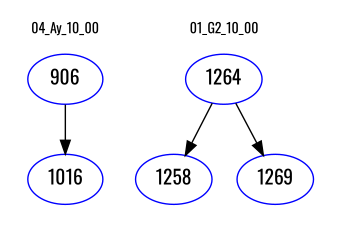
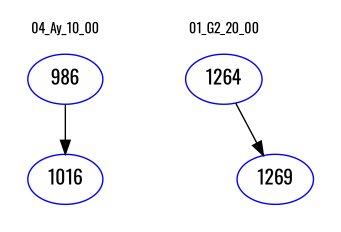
cluster "01_G2_10_00": label "01_G2_10_00" -> "01_G2_20_00"
node "906": label "906" -> "986"
node "1258": removed
